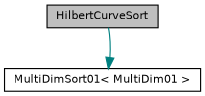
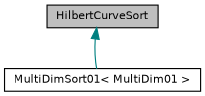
edge "HilbertCurveSort" -> "MultiDimSort01< MultiDim01 >": reversed
